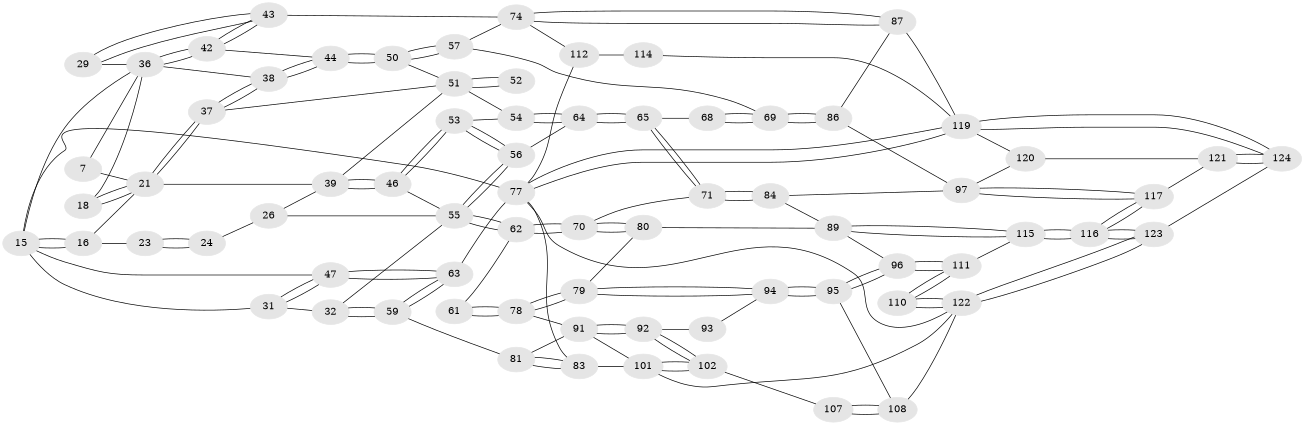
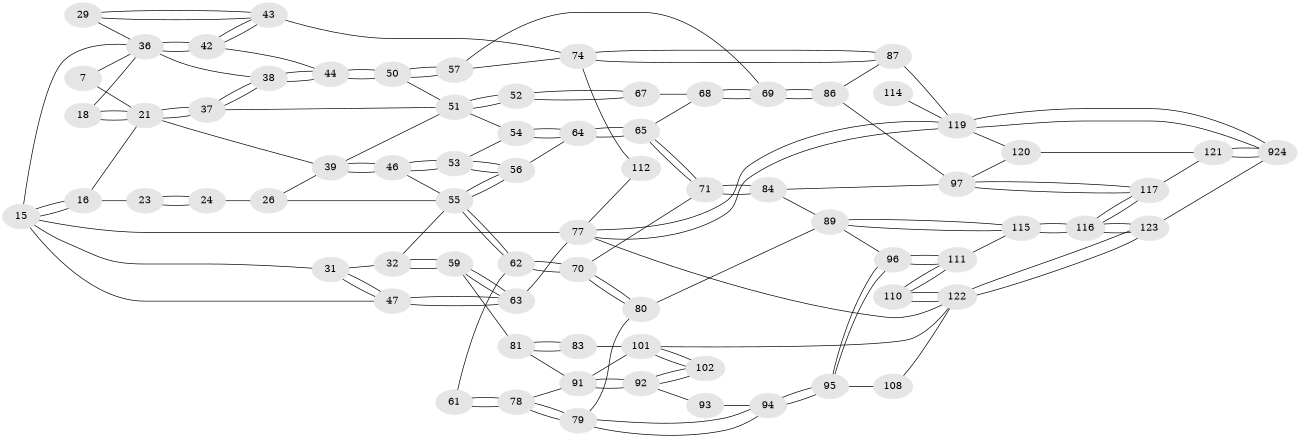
edge "112" -- "114": removed
node "67": added
node "124": label "124" -> "924"
edge "77" -- "83": removed
node "107": removed
